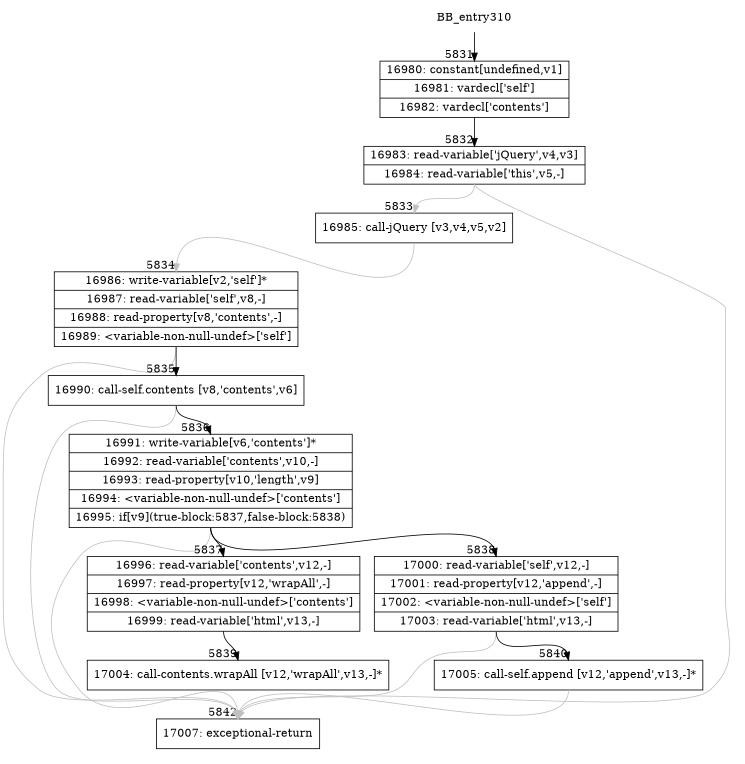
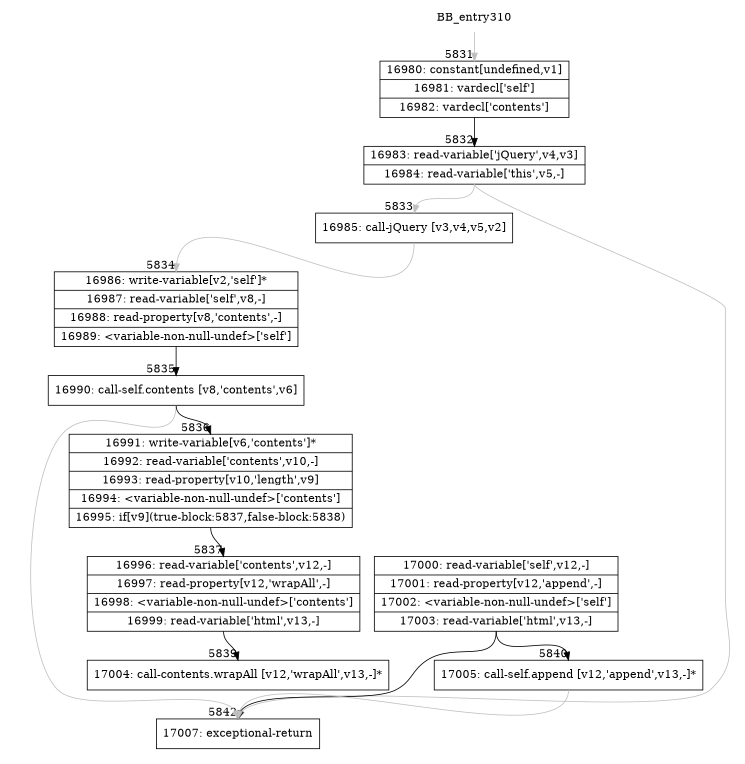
edge "BB_entry310" -> "16980: constant[undefined,v1]": color black -> gray
edge "16991: write-variable[v6,'contents']*" -> "17000: read-variable['self',v12,-]": removed
edge "16986: write-variable[v2,'self']*" -> "17007: exceptional-return": removed
edge "16991: write-variable[v6,'contents']*" -> "17007: exceptional-return": removed
edge "17000: read-variable['self',v12,-]" -> "17007: exceptional-return": color gray -> black
